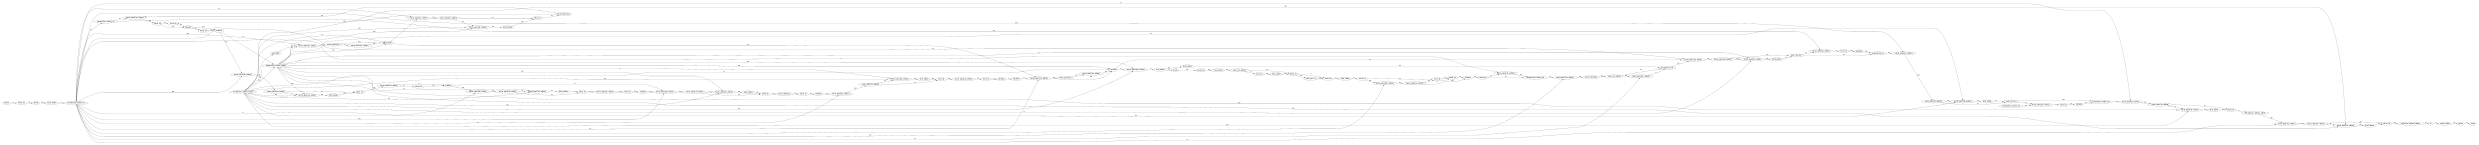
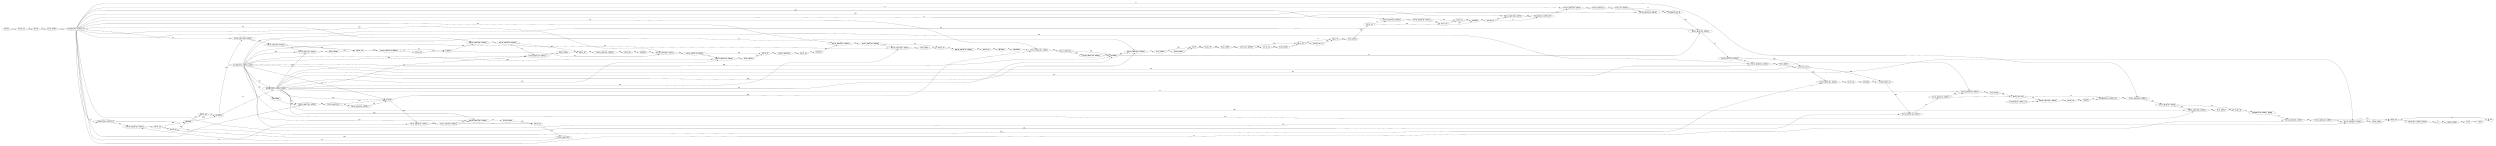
edge "rbx rdx , address" -> "mov qword [ rax ] , rdx": now "rbx rdx , address" -> "mul rdx"
node "retn": added
